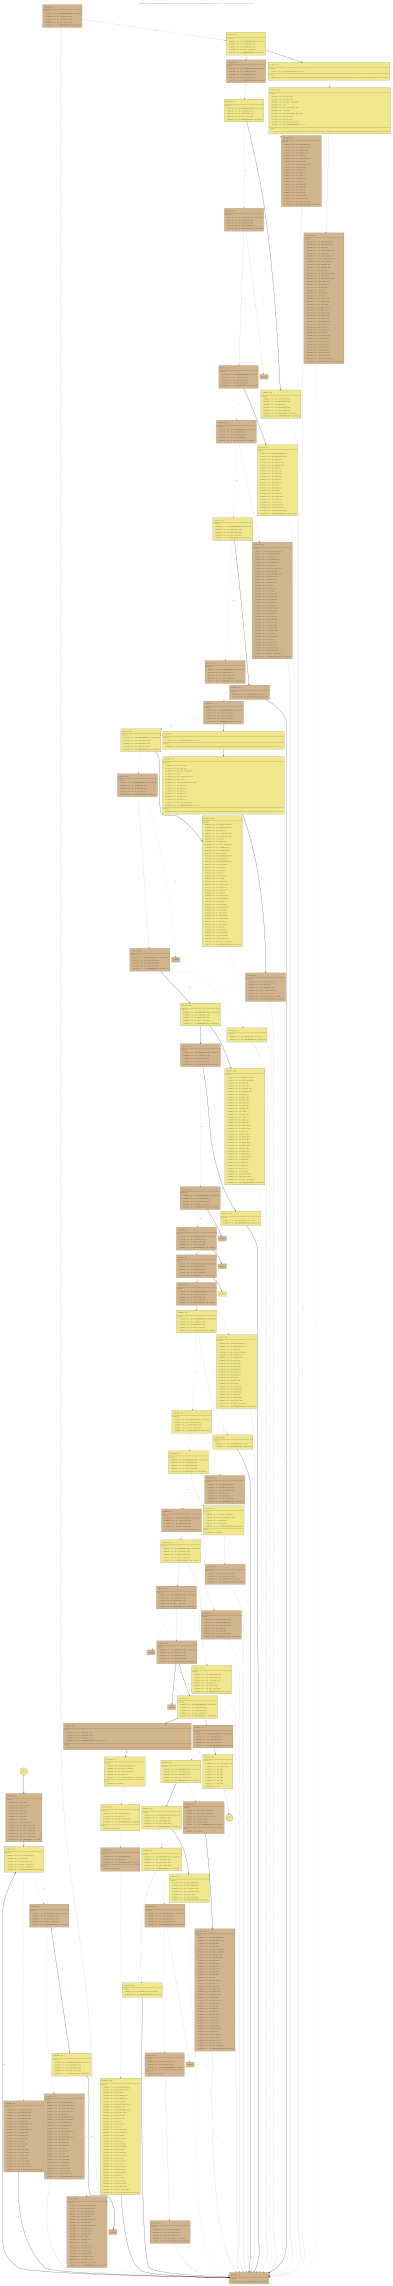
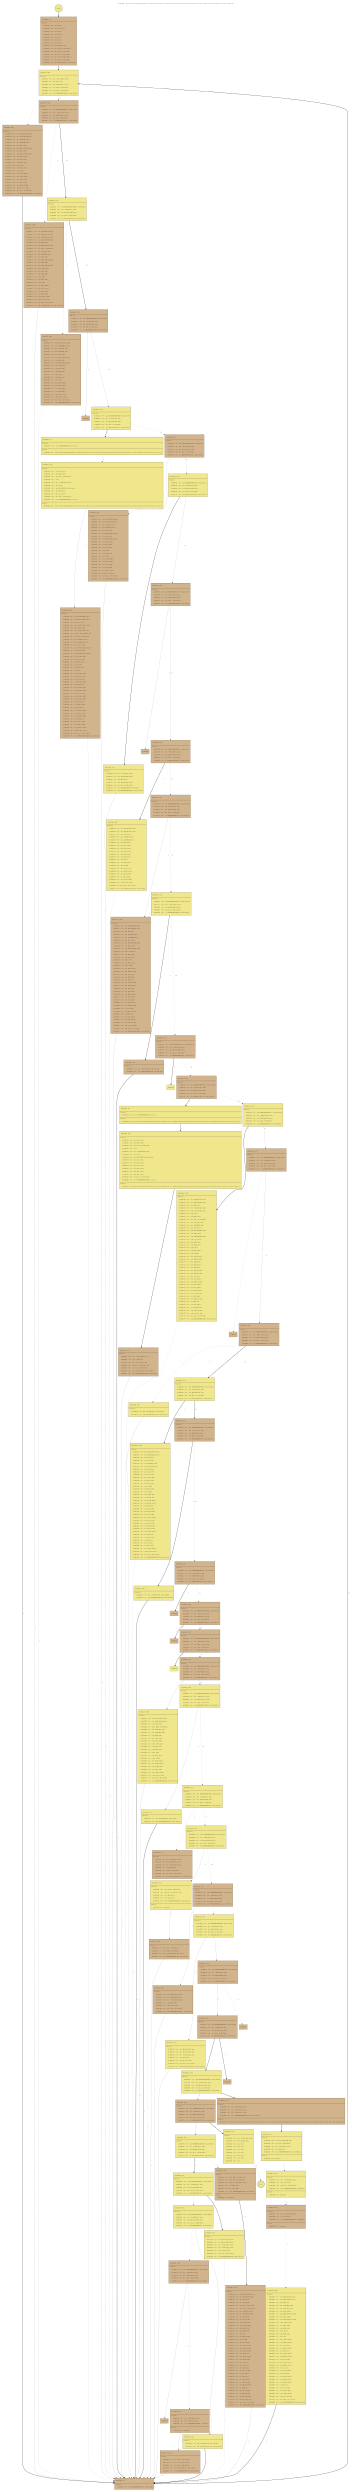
node "0x4022fa": added
edge "0x4016b2 [25]" -> "0x402105": now "0x4016b2 [25]" -> "0x4016cb [25]"
